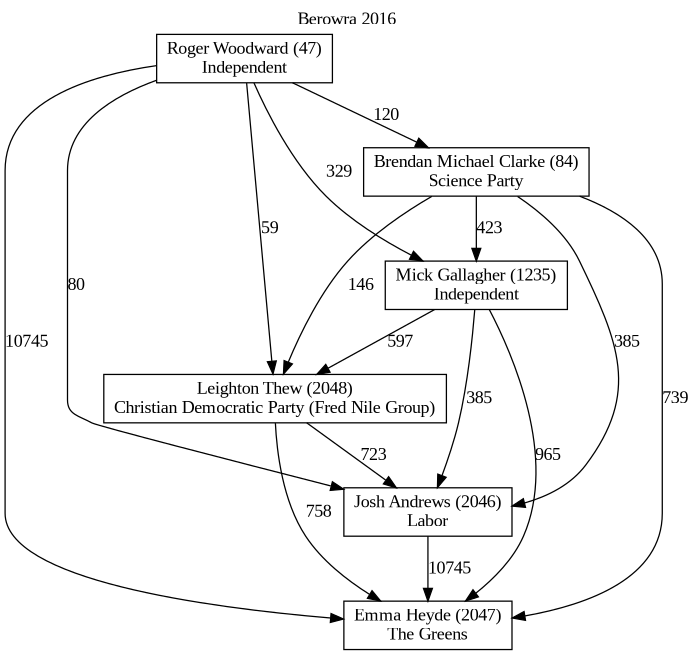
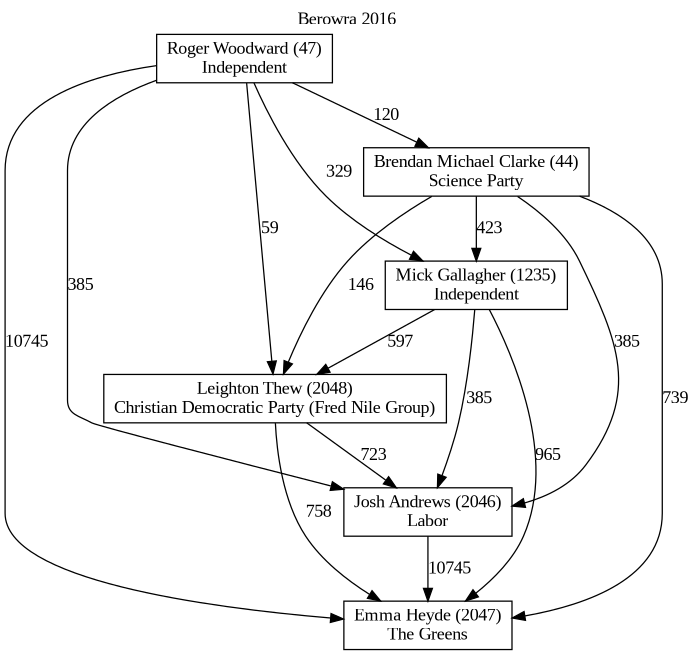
node "Brendan Michael Clarke (84) Science Party": label "Brendan Michael Clarke (84) Science Party" -> "Brendan Michael Clarke (44) Science Party"
edge "Roger Woodward (47) Independent" -> "Josh Andrews (2046) Labor": label "80" -> "385"
